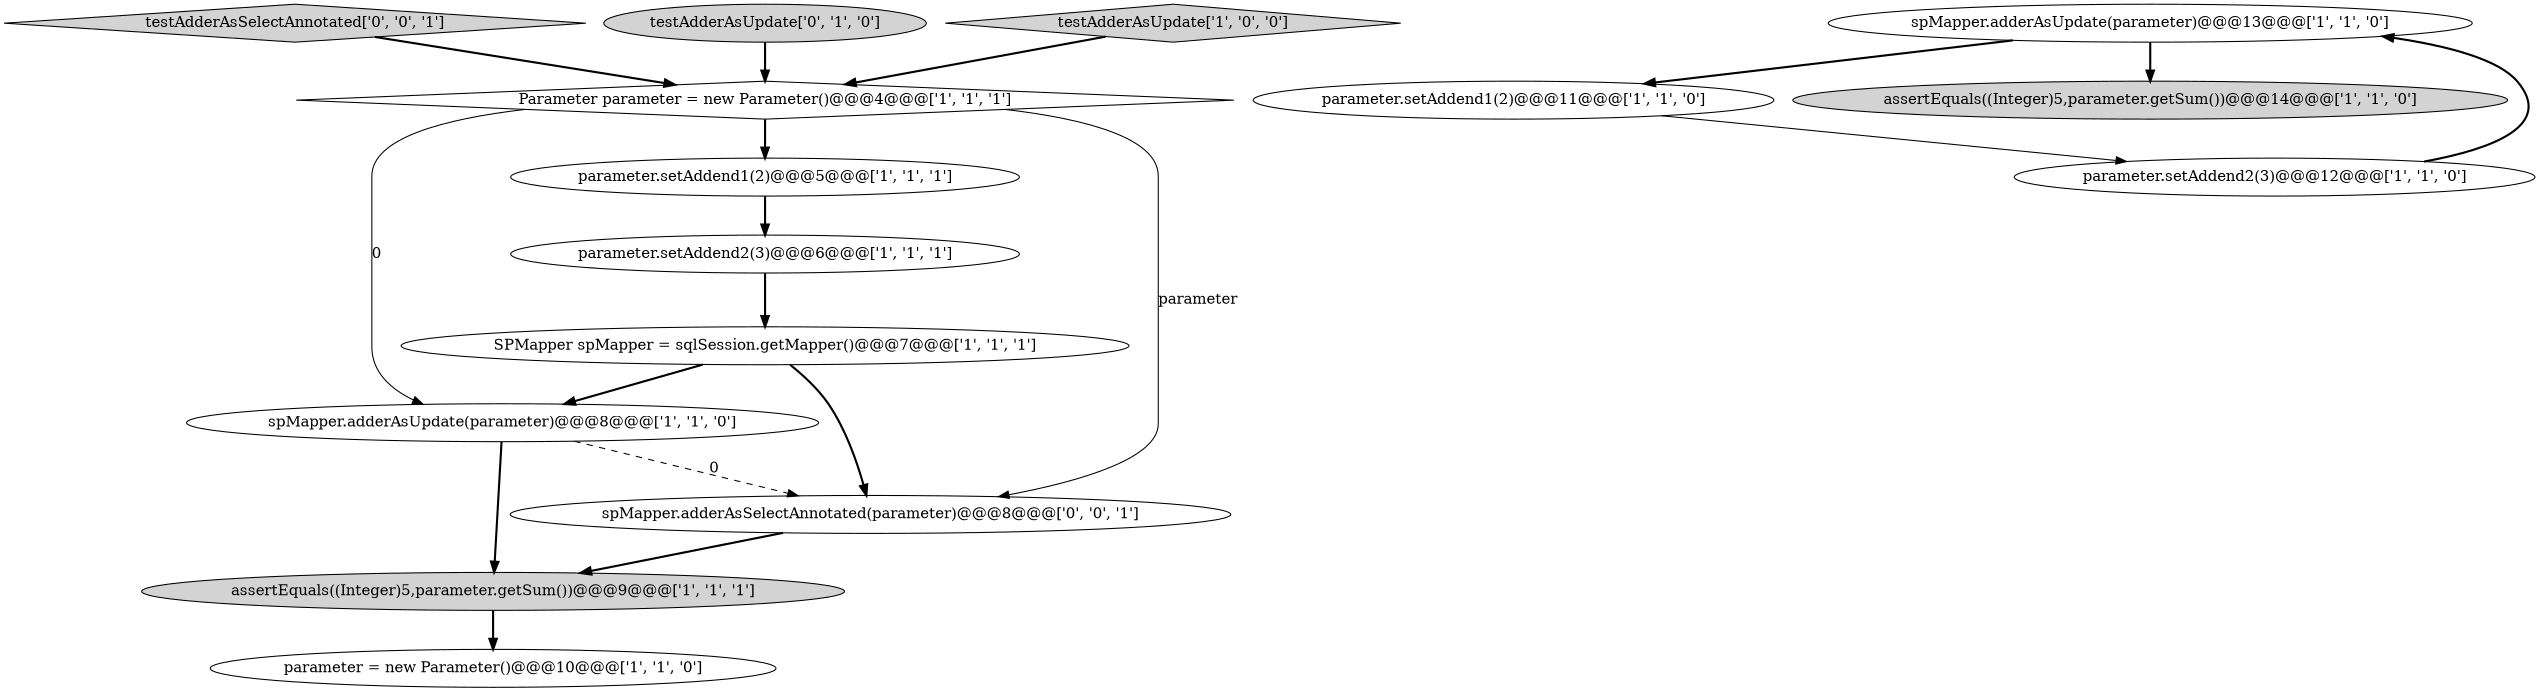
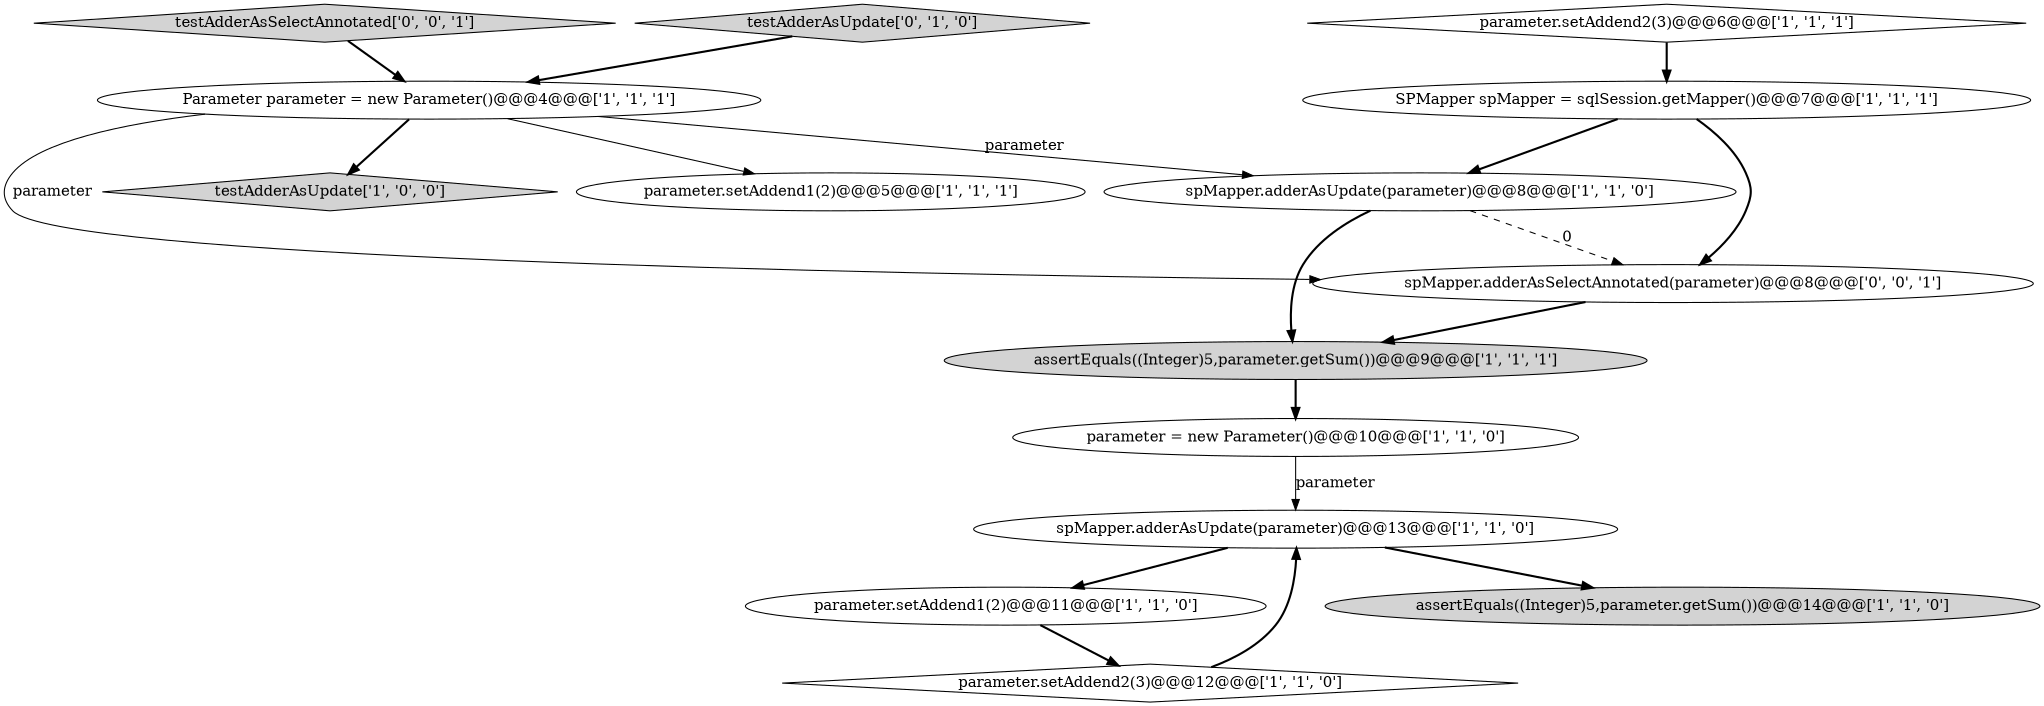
node "testAdderAsUpdate['0', '1', '0']": shape ellipse -> diamond
edge "testAdderAsUpdate['1', '0', '0']" -> "Parameter parameter = new Parameter()@@@4@@@['1', '1', '1']": reversed
node "Parameter parameter = new Parameter()@@@4@@@['1', '1', '1']": shape diamond -> ellipse
edge "Parameter parameter = new Parameter()@@@4@@@['1', '1', '1']" -> "parameter.setAddend1(2)@@@5@@@['1', '1', '1']": style bold -> solid
edge "parameter.setAddend1(2)@@@11@@@['1', '1', '0']" -> "parameter.setAddend2(3)@@@12@@@['1', '1', '0']": style solid -> bold
node "parameter.setAddend2(3)@@@12@@@['1', '1', '0']": shape ellipse -> diamond
edge "parameter.setAddend1(2)@@@5@@@['1', '1', '1']" -> "parameter.setAddend2(3)@@@6@@@['1', '1', '1']": removed
edge "Parameter parameter = new Parameter()@@@4@@@['1', '1', '1']" -> "spMapper.adderAsUpdate(parameter)@@@8@@@['1', '1', '0']": label "0" -> "parameter"
node "parameter.setAddend2(3)@@@6@@@['1', '1', '1']": shape ellipse -> diamond
edge "parameter = new Parameter()@@@10@@@['1', '1', '0']" -> "spMapper.adderAsUpdate(parameter)@@@13@@@['1', '1', '0']": added, label "parameter"
